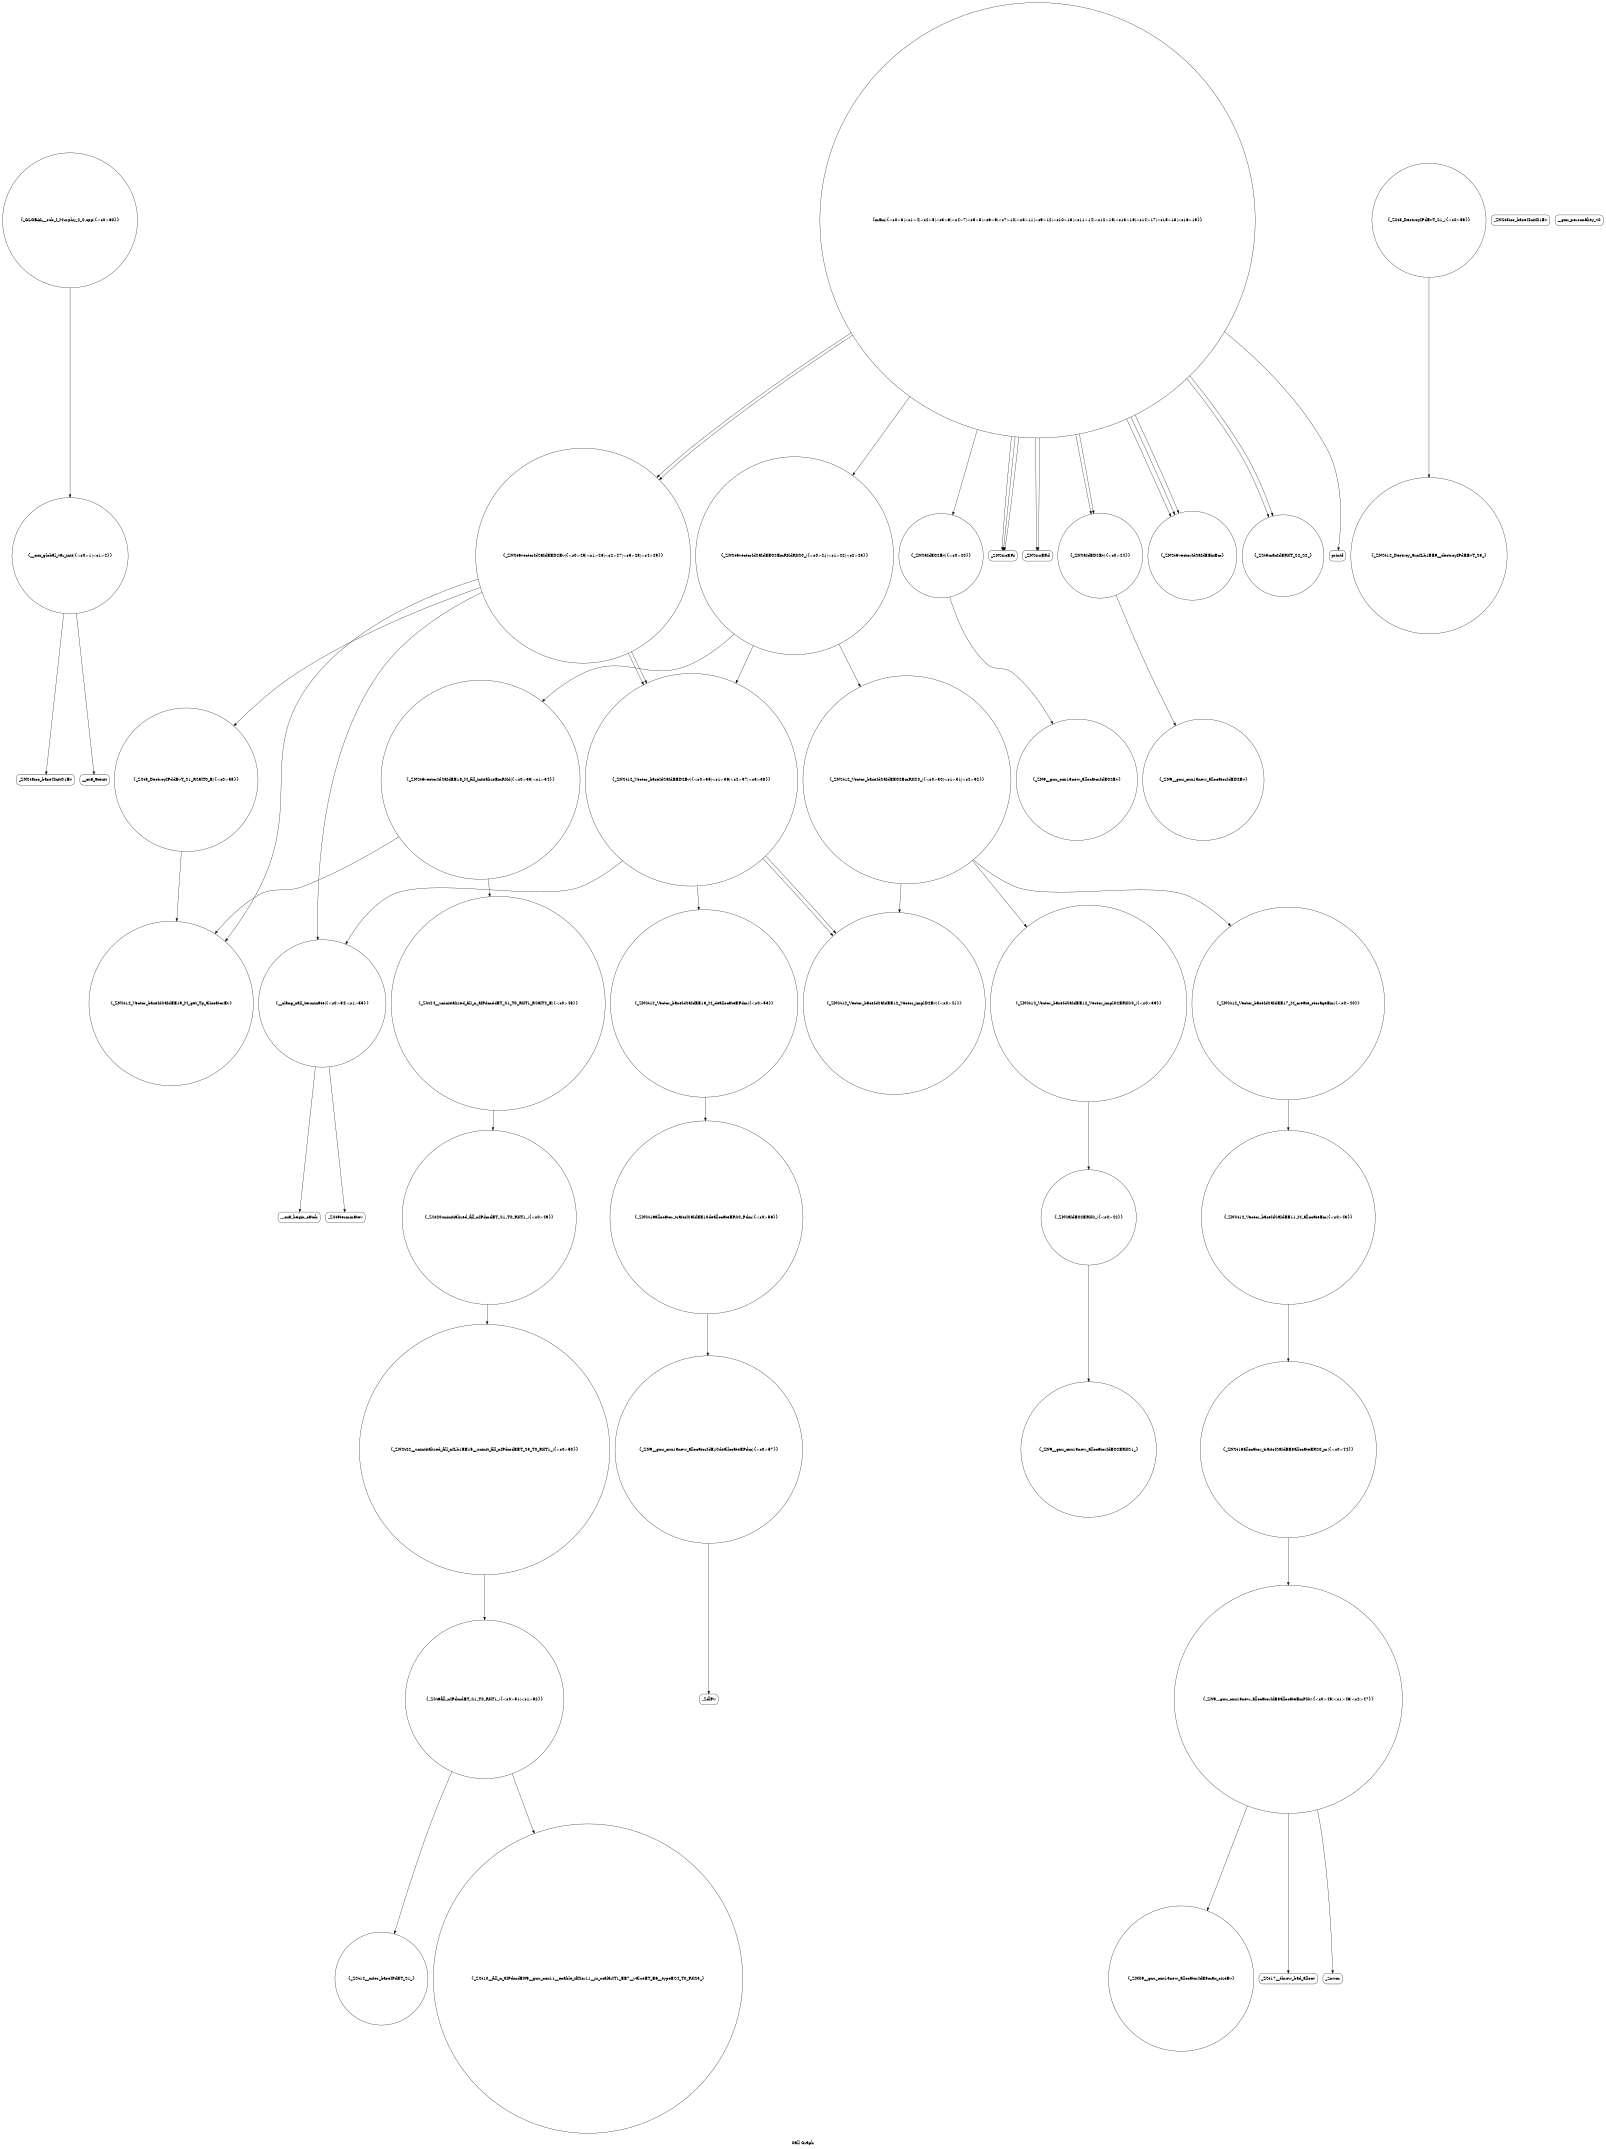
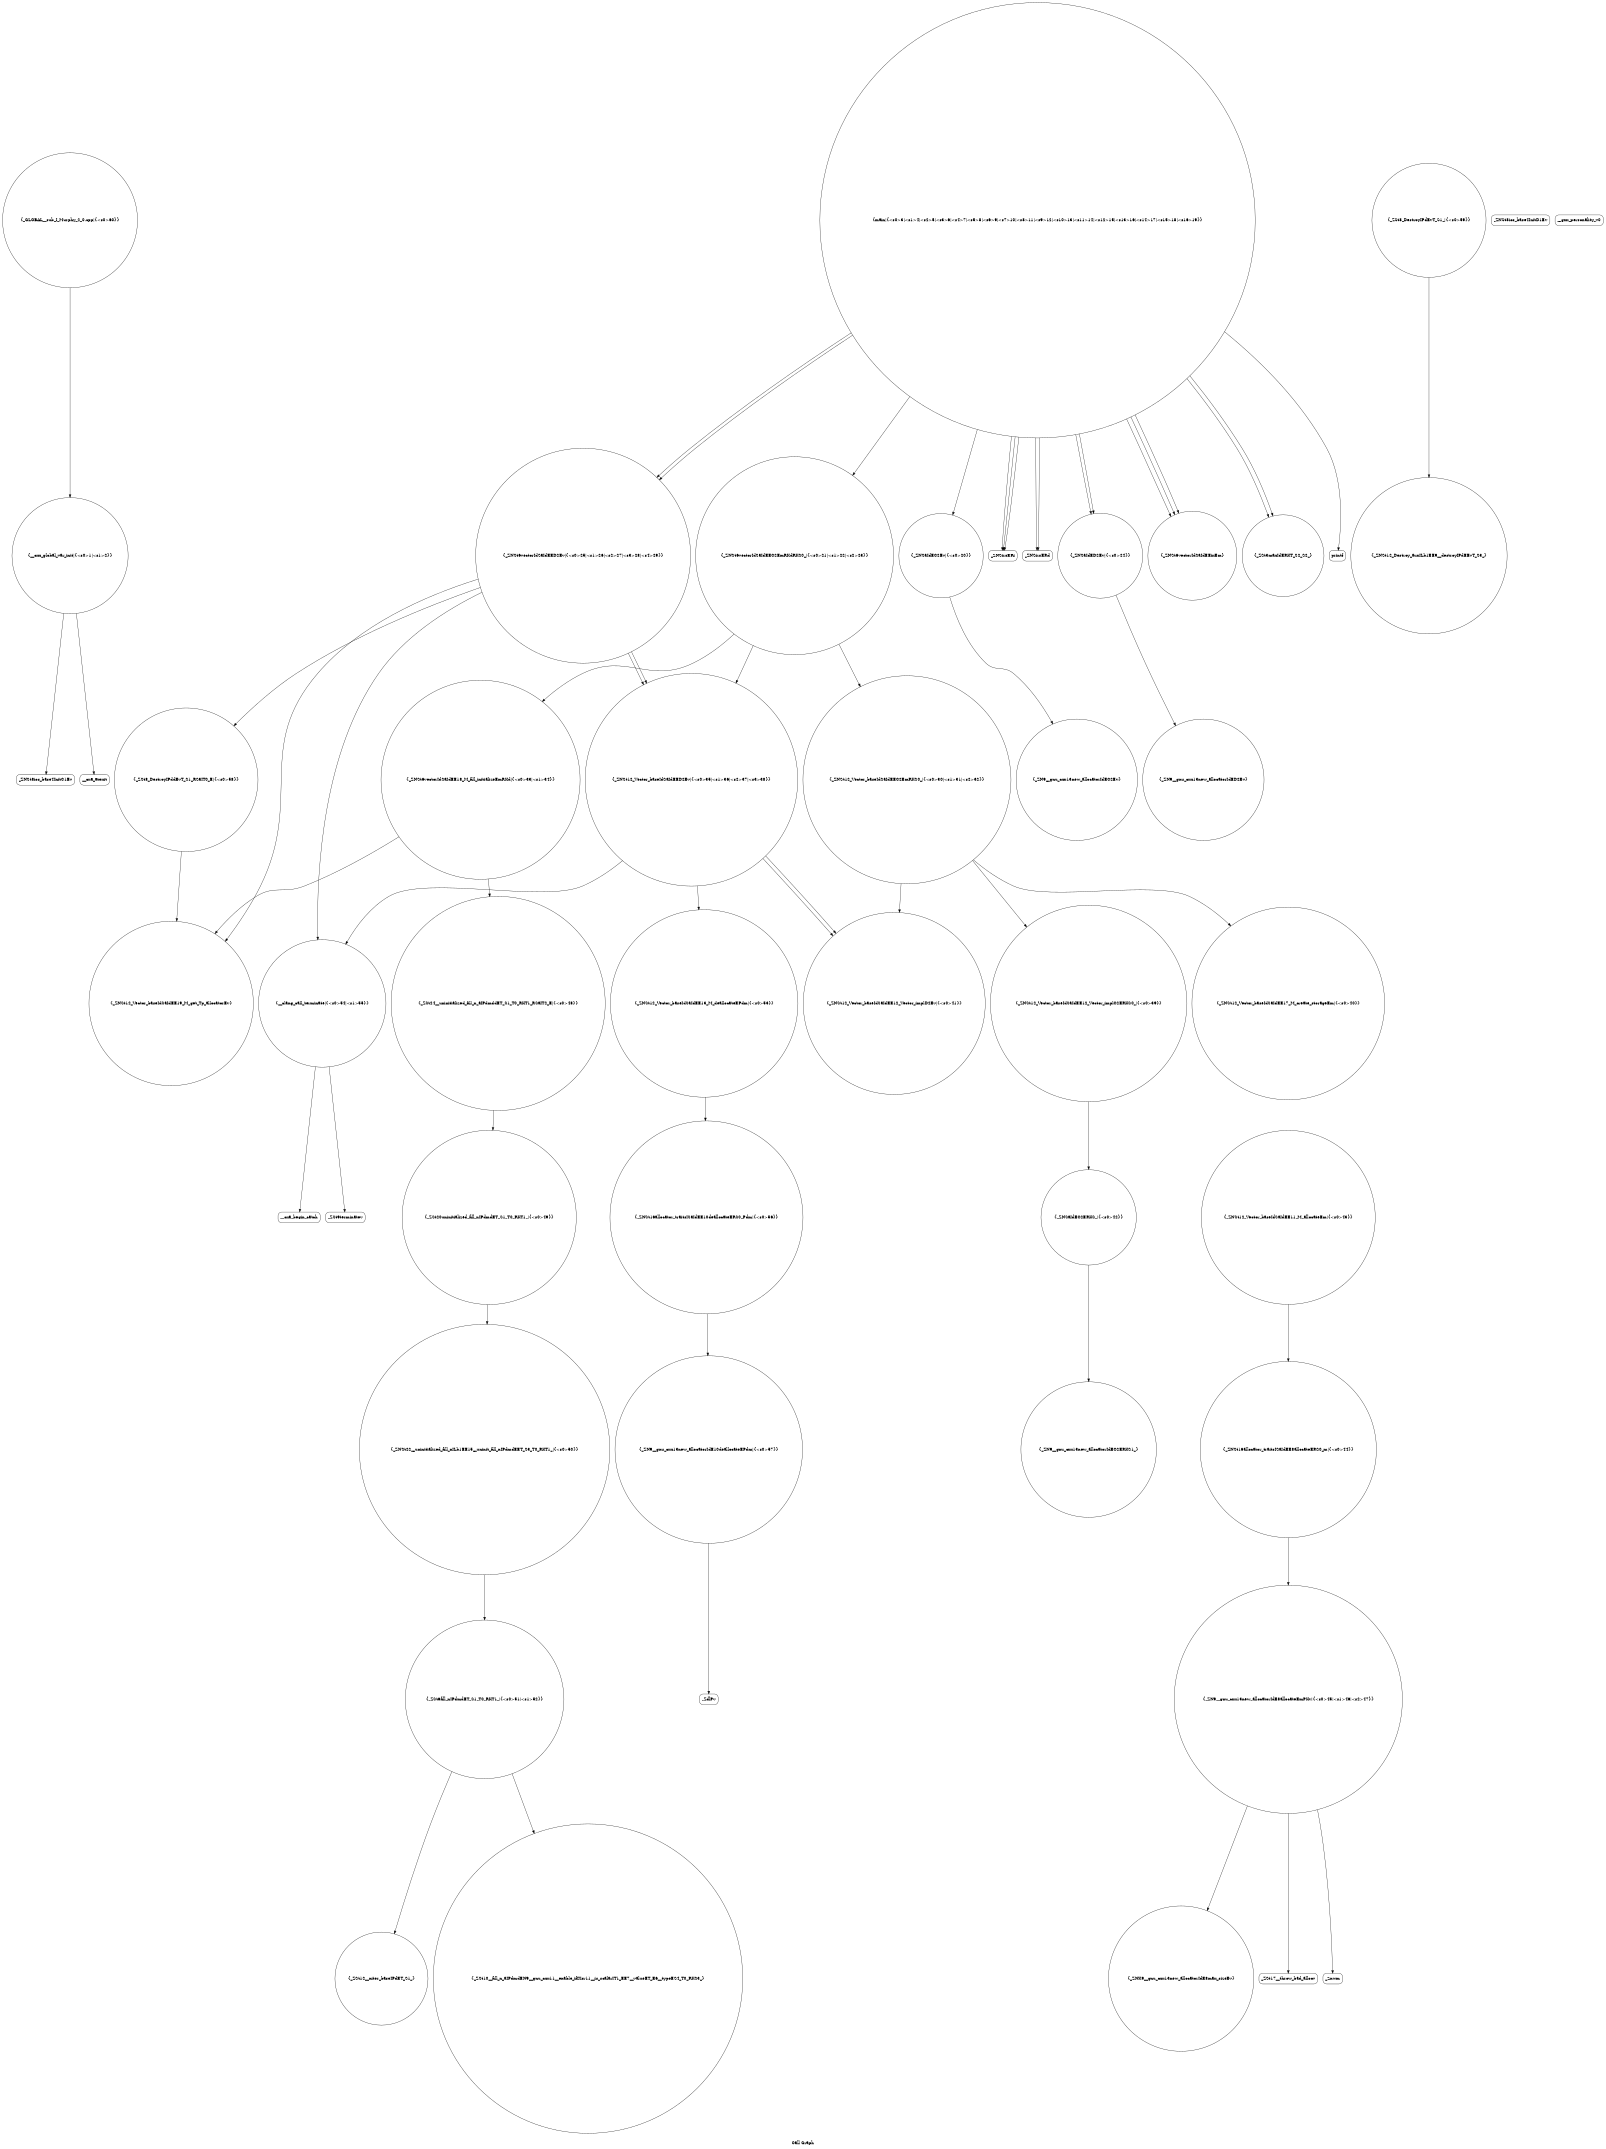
edge "{_ZNSt12_Vector_baseIdSaIdEE17_M_create_storageEm|{<s0>40}}" -> "{_ZNSt12_Vector_baseIdSaIdEE11_M_allocateEm|{<s0>43}}": removed
